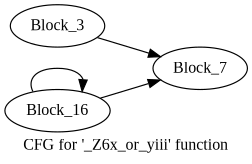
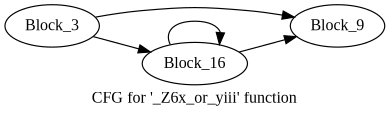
edge "Block_3" -> "Block_16": added
node "Block_7": label "Block_7" -> "Block_9"
